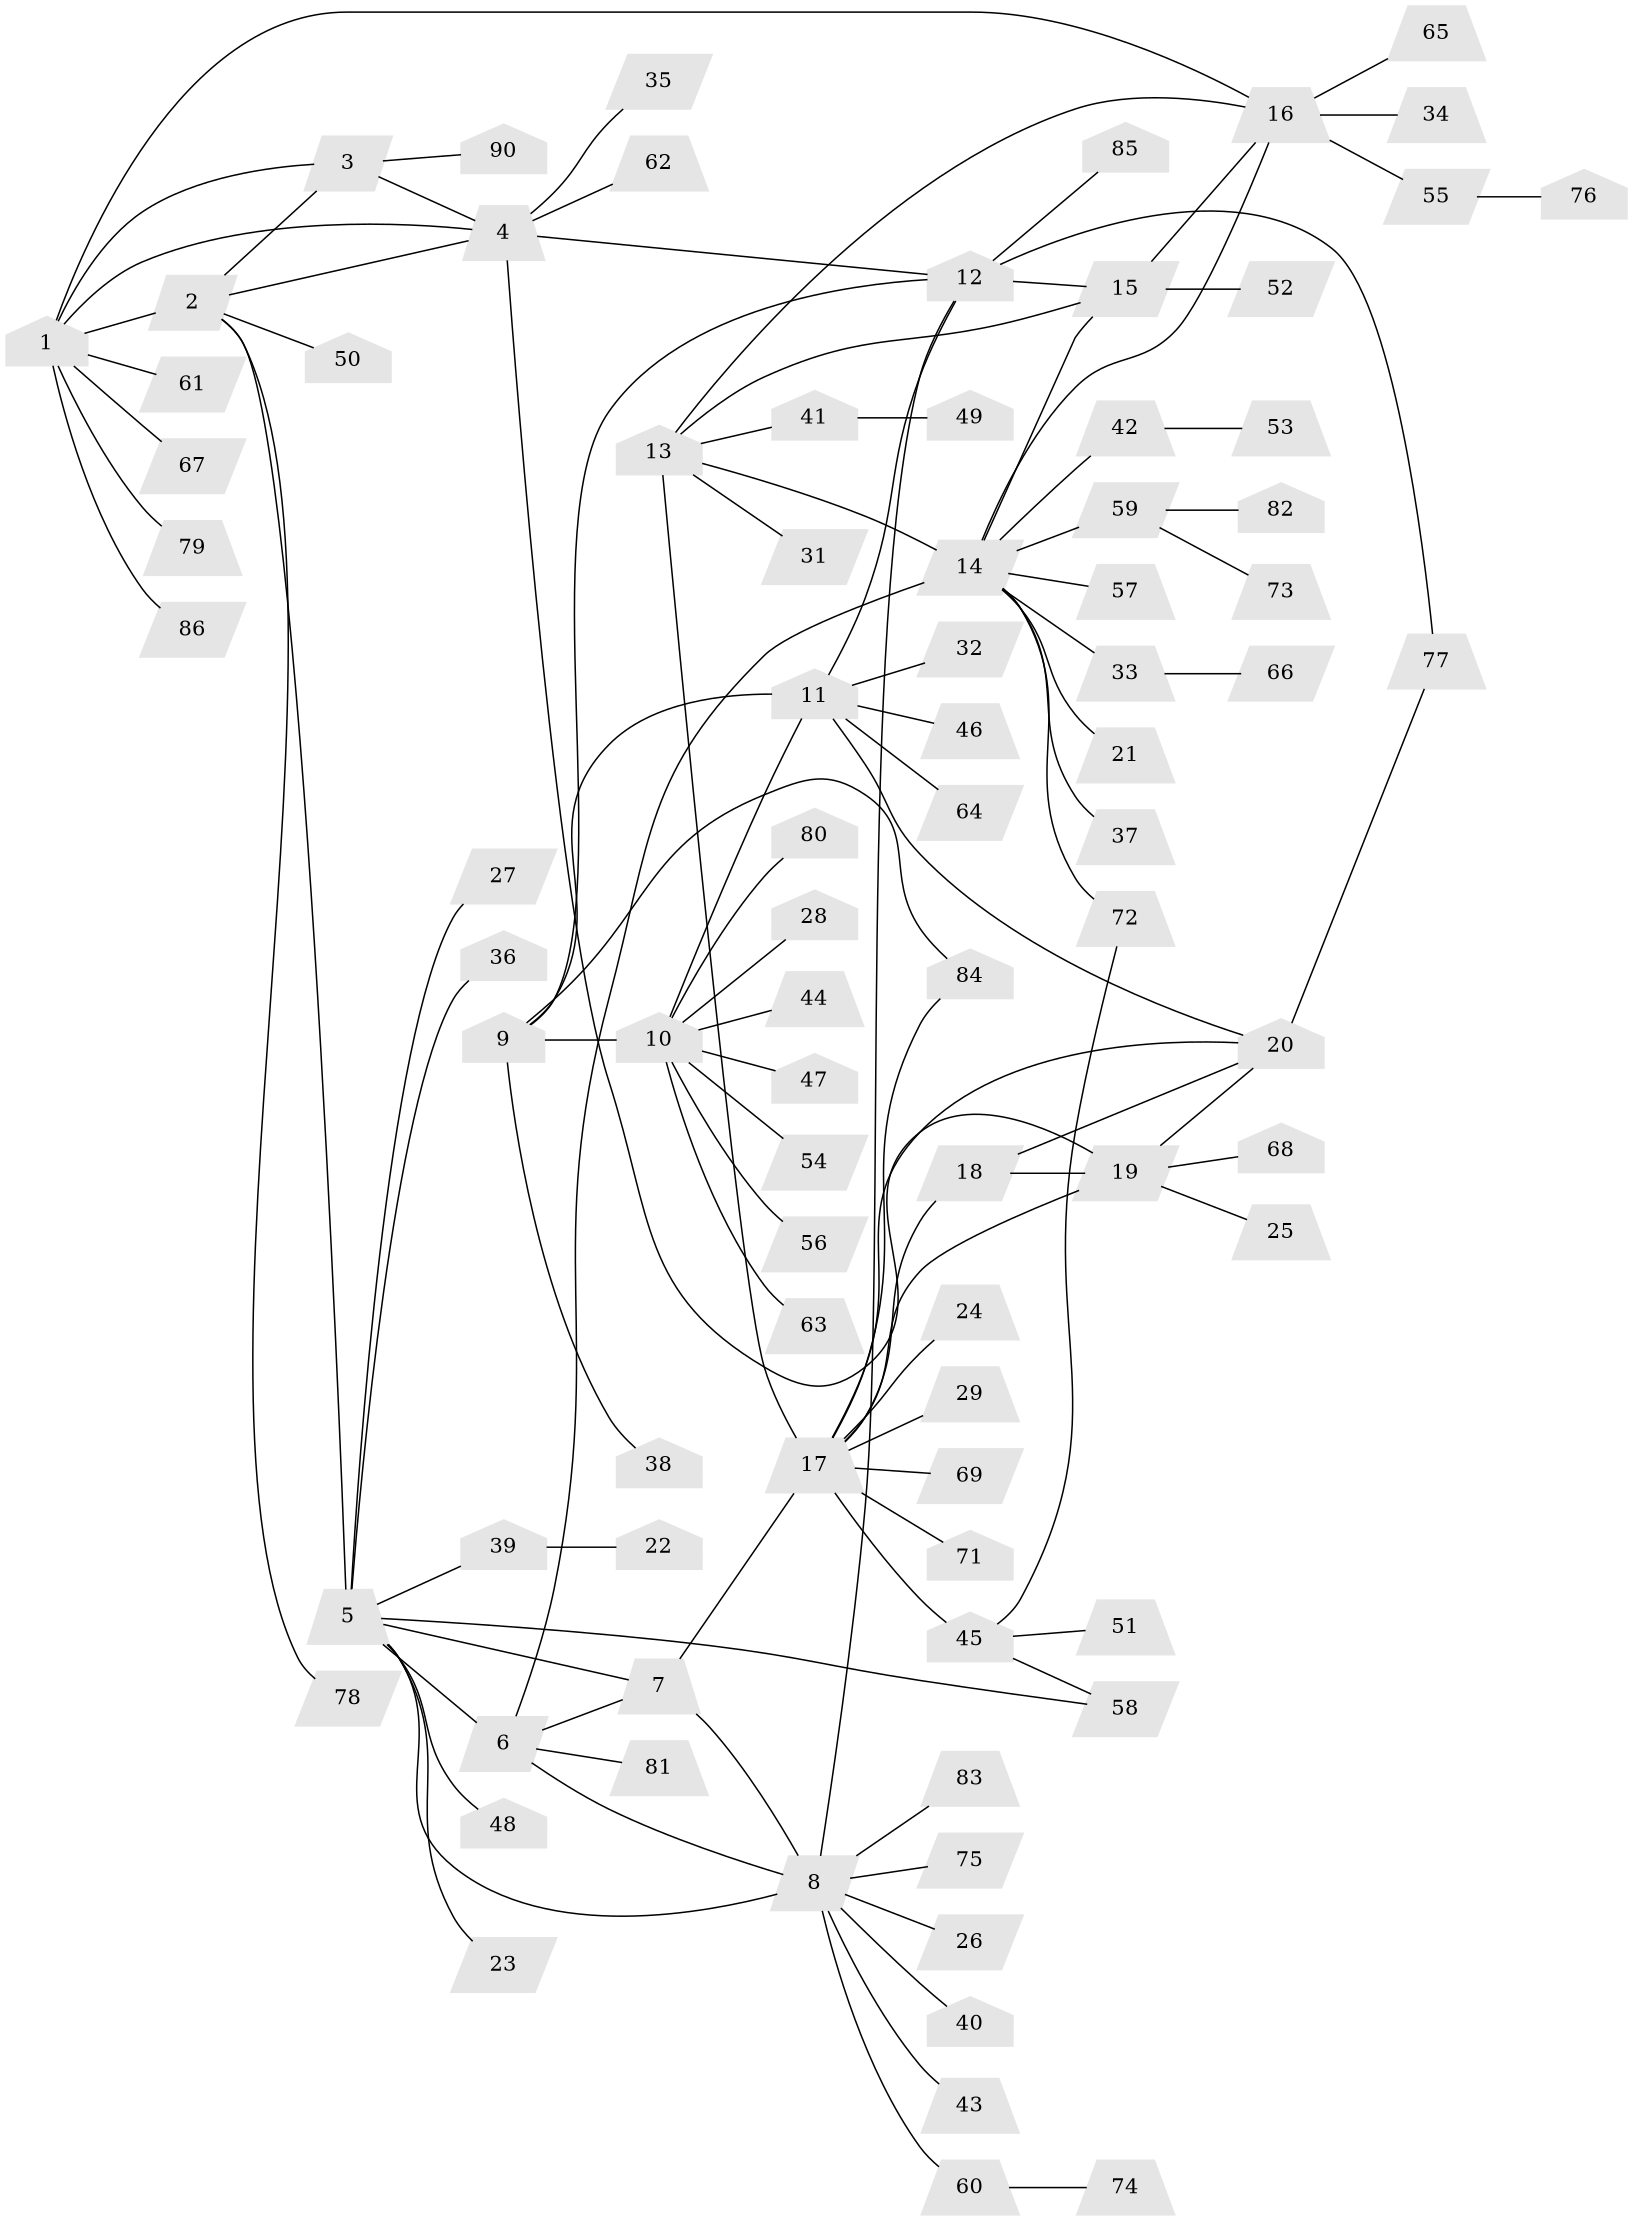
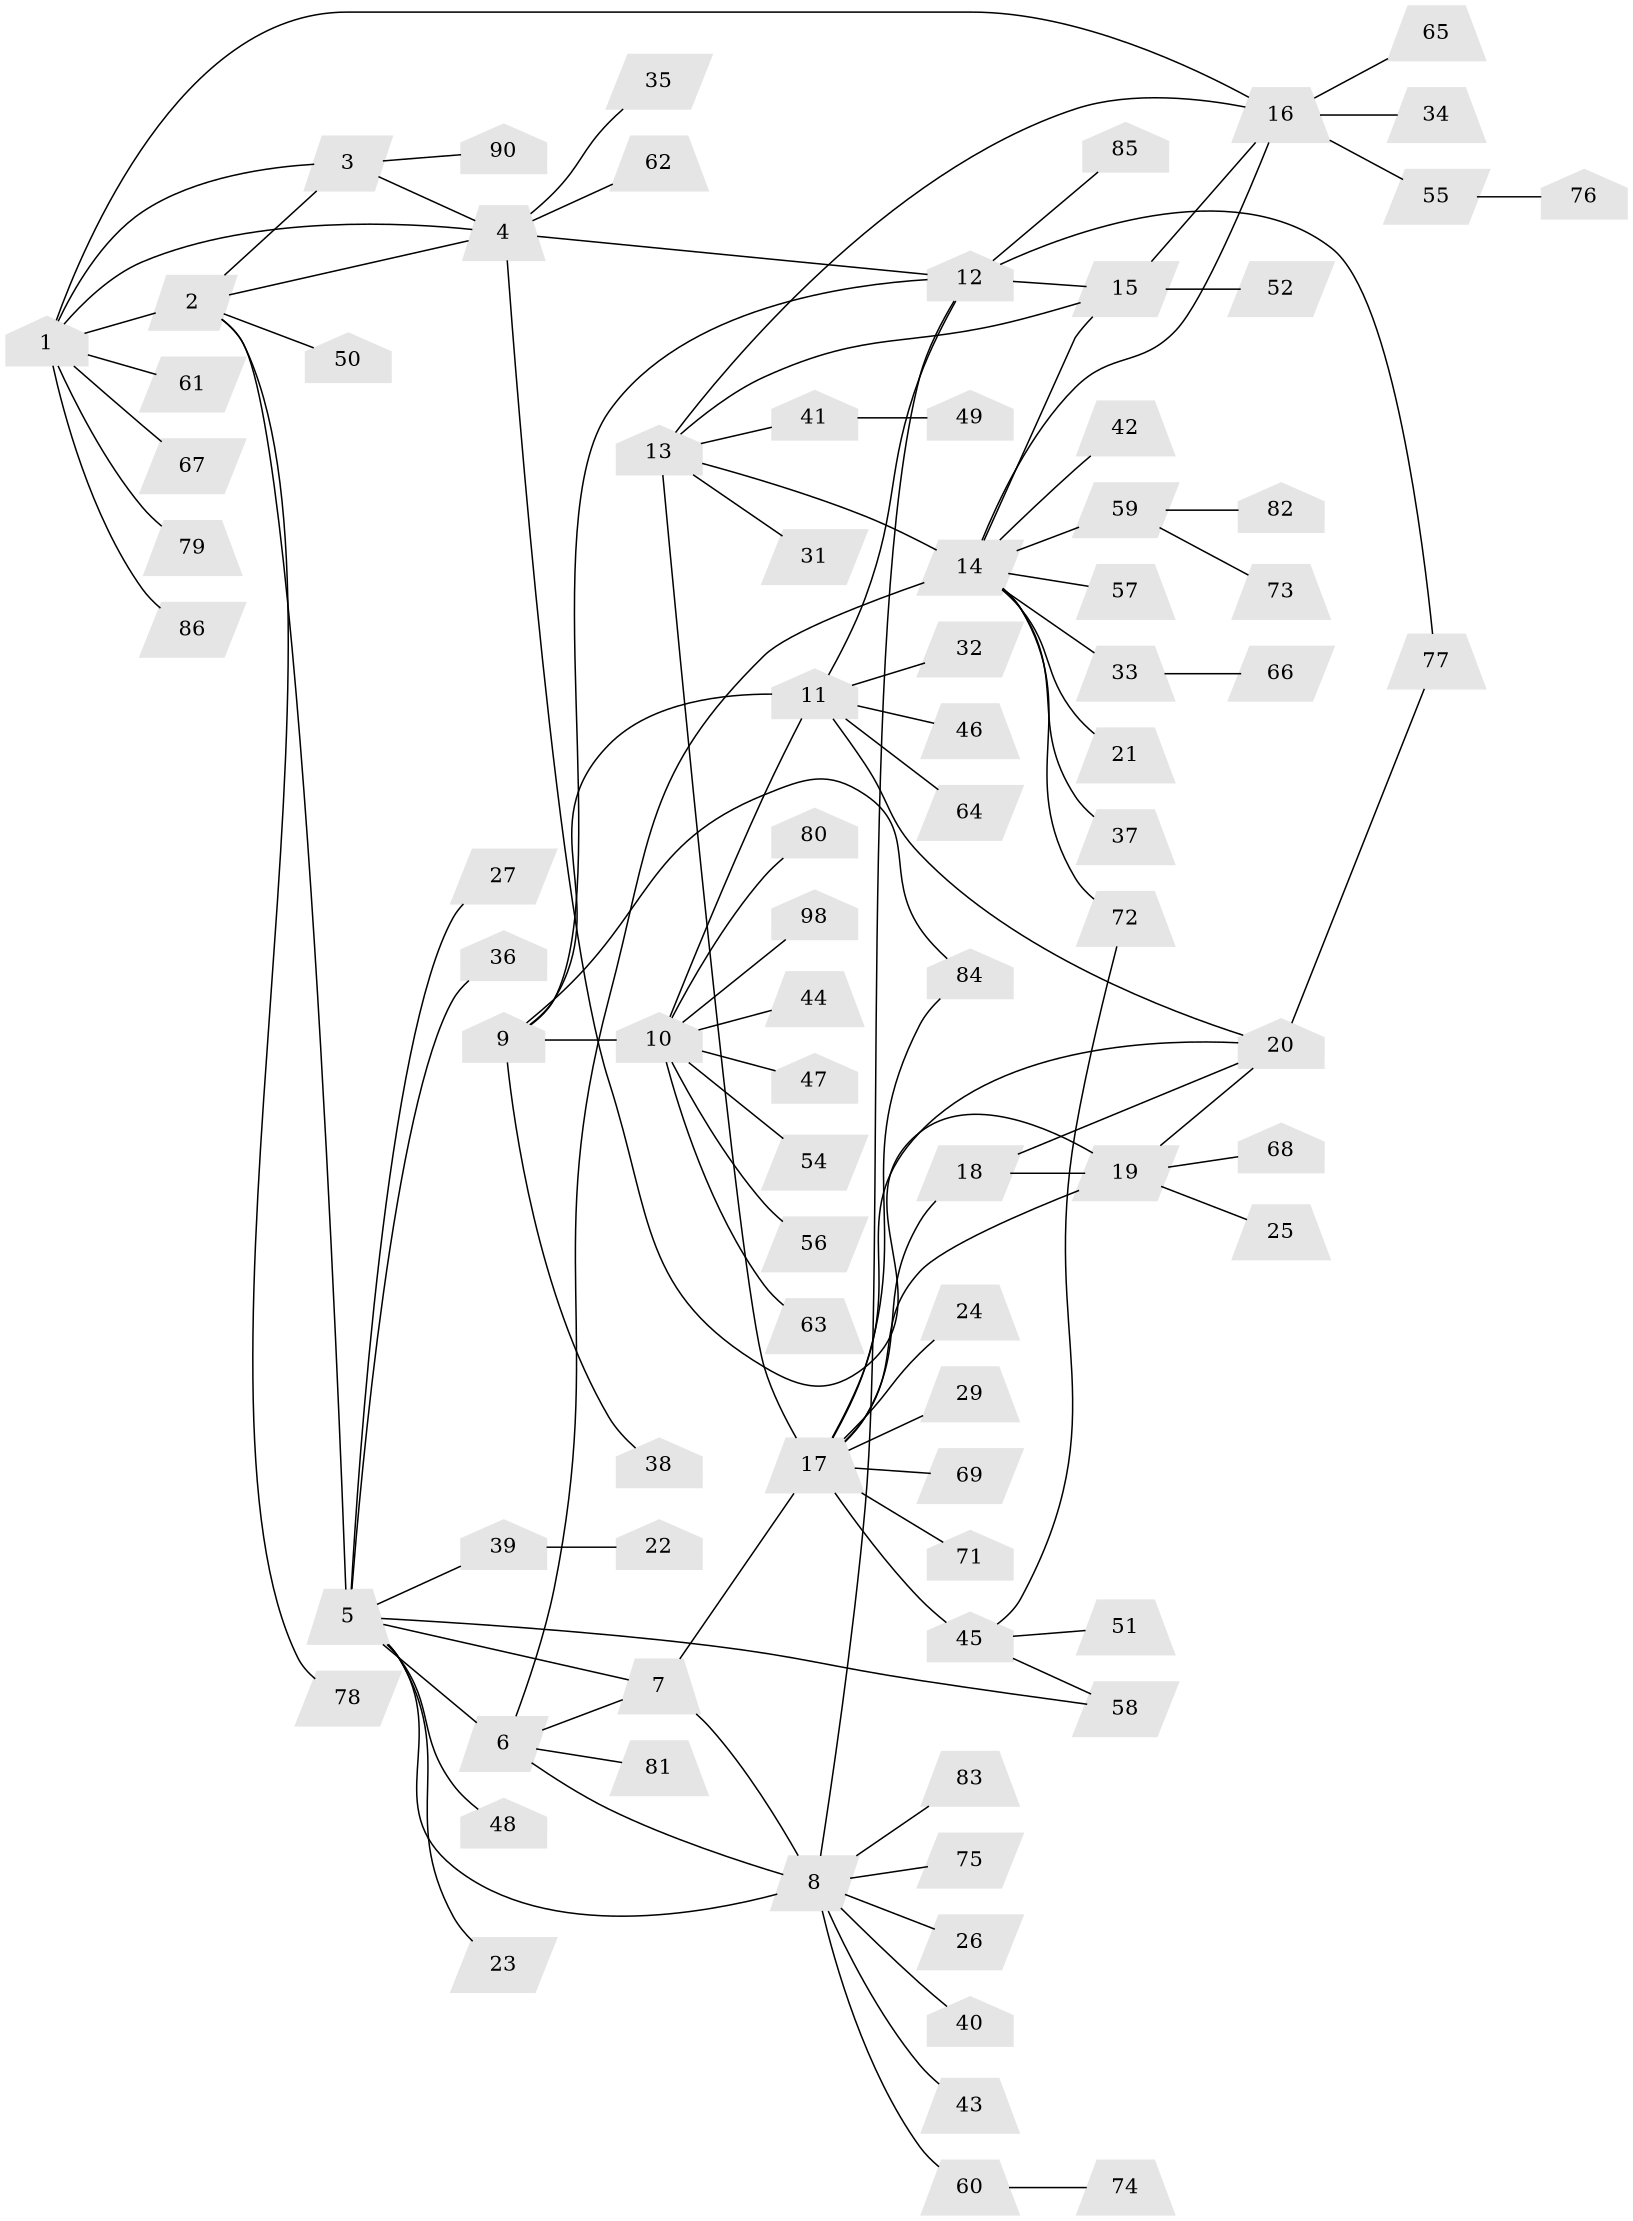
node "53": removed
node "28": label "28" -> "98"
